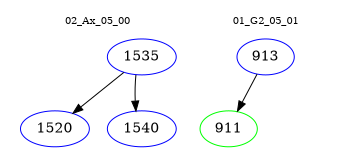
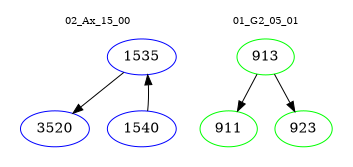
cluster "02_Ax_05_00": label "02_Ax_05_00" -> "02_Ax_15_00"
node "913": color blue -> green
edge "1535" -> "1540": reversed
node "1520": label "1520" -> "3520"
node "923": added
